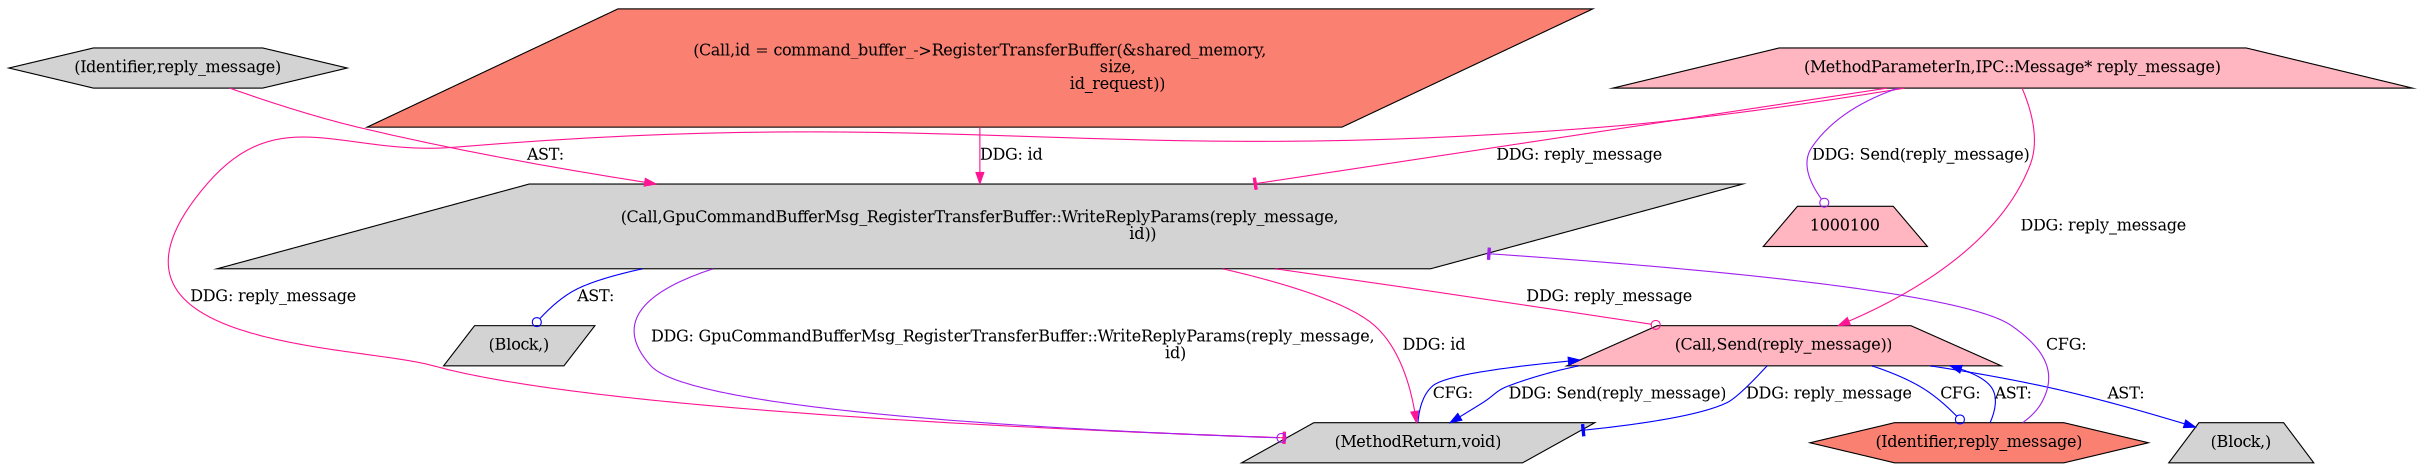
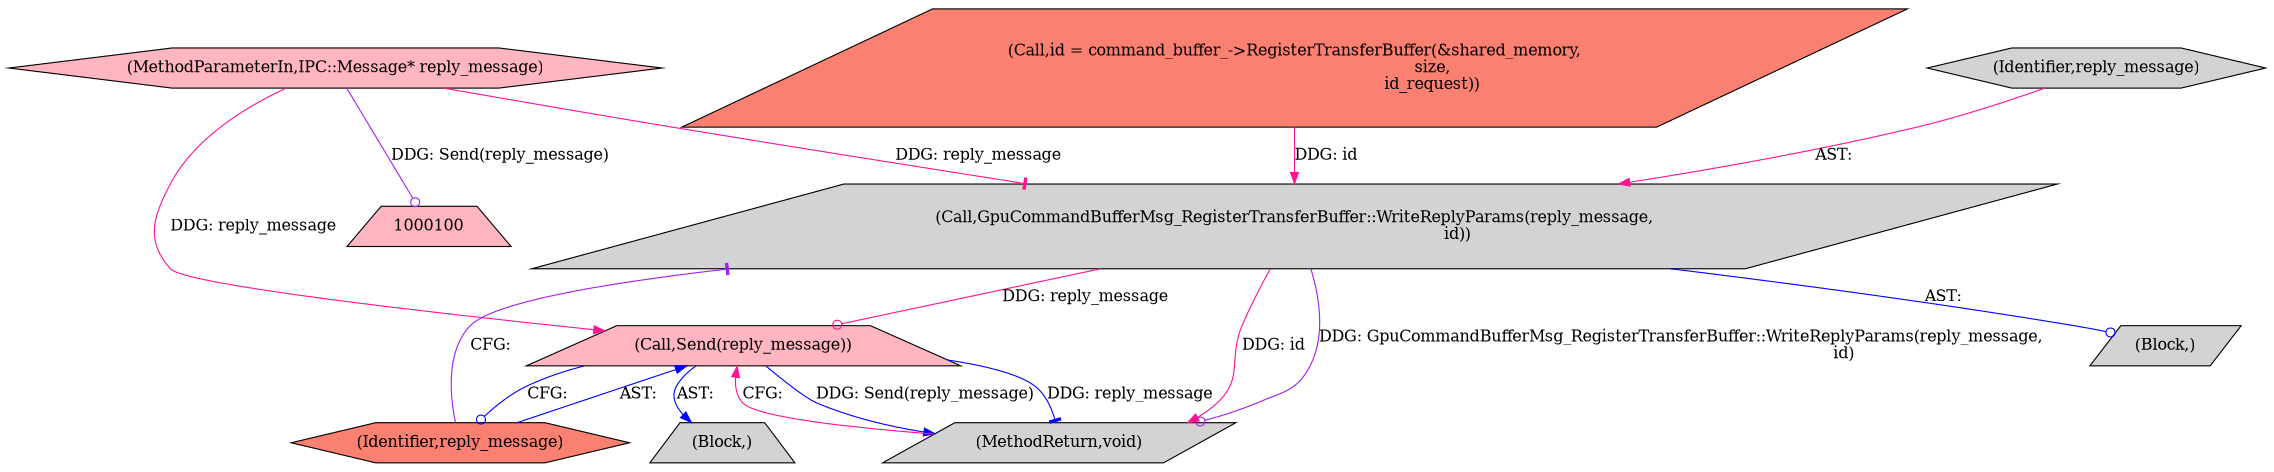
node "(MethodParameterIn,IPC::Message* reply_message)": shape trapezium -> hexagon
edge "(MethodParameterIn,IPC::Message* reply_message)" -> "(MethodReturn,void)": removed, label "DDG: reply_message"
edge "(MethodReturn,void)" -> "(Call,Send(reply_message))": color blue -> deeppink
